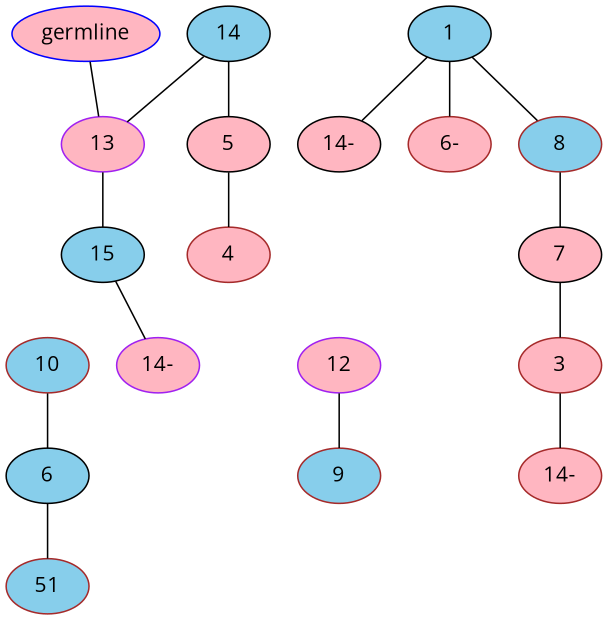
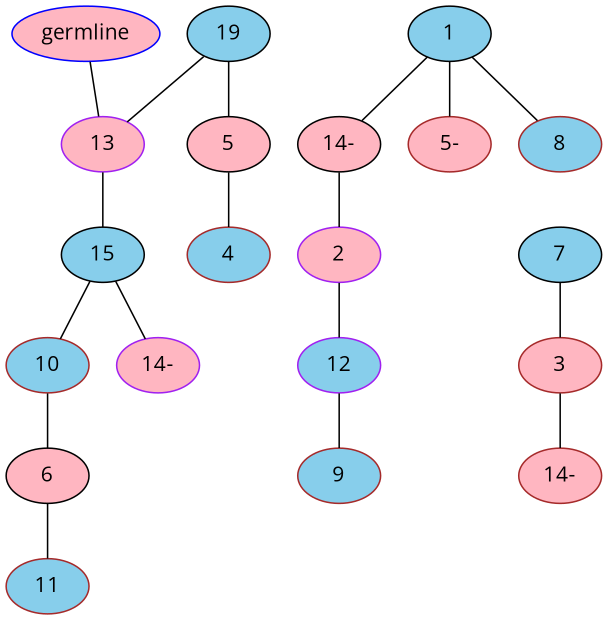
node "14": label "14" -> "19"
node "6-": label "6-" -> "5-"
edge "8" -- "7": removed
node "4": fillcolor lightpink -> skyblue
node "2": added
node "7": fillcolor lightpink -> skyblue
edge "15" -- "10": added
node "12": fillcolor lightpink -> skyblue
node "6": fillcolor skyblue -> lightpink
node "51": label "51" -> "11"
